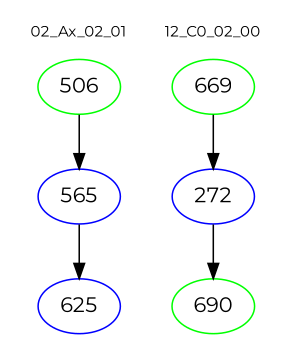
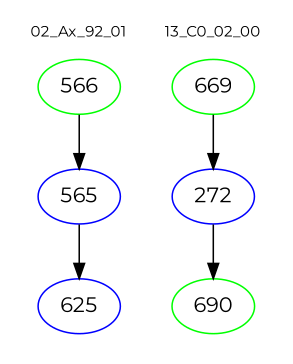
cluster "02_Ax_02_01": label "02_Ax_02_01" -> "02_Ax_92_01"
cluster "12_C0_02_00": label "12_C0_02_00" -> "13_C0_02_00"
node "506": label "506" -> "566"
